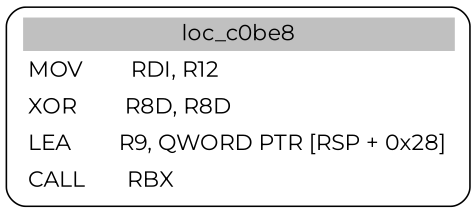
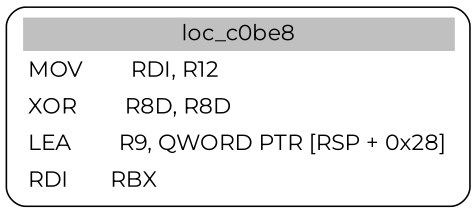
node "loc_c0be8": text "CALL       RBX" -> "RDI       RBX"
